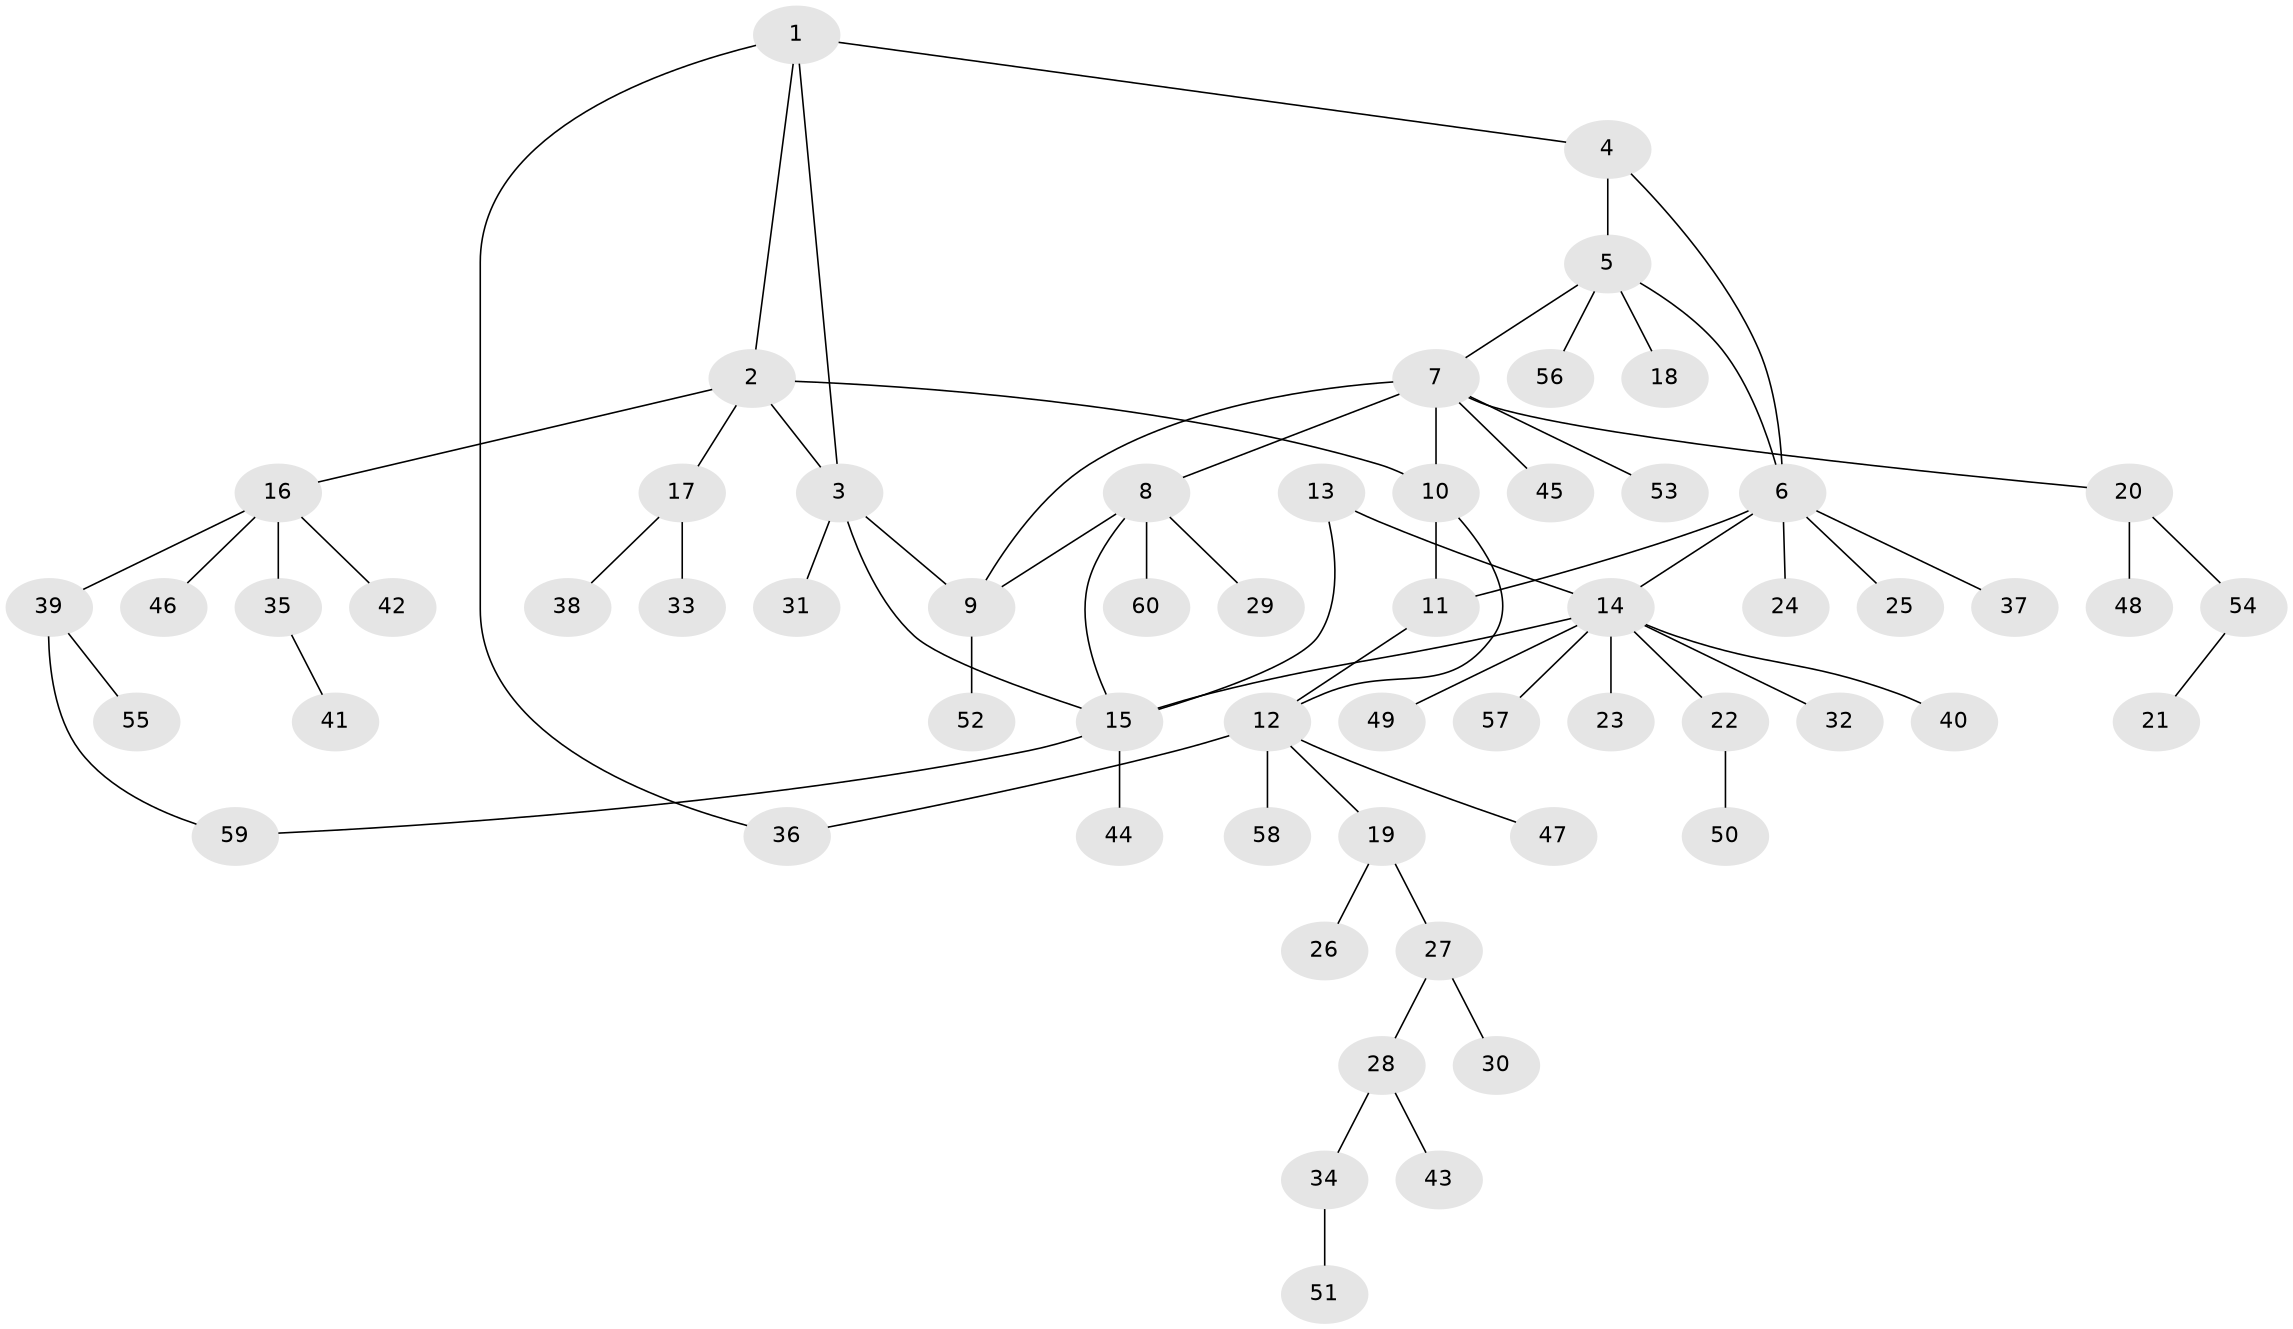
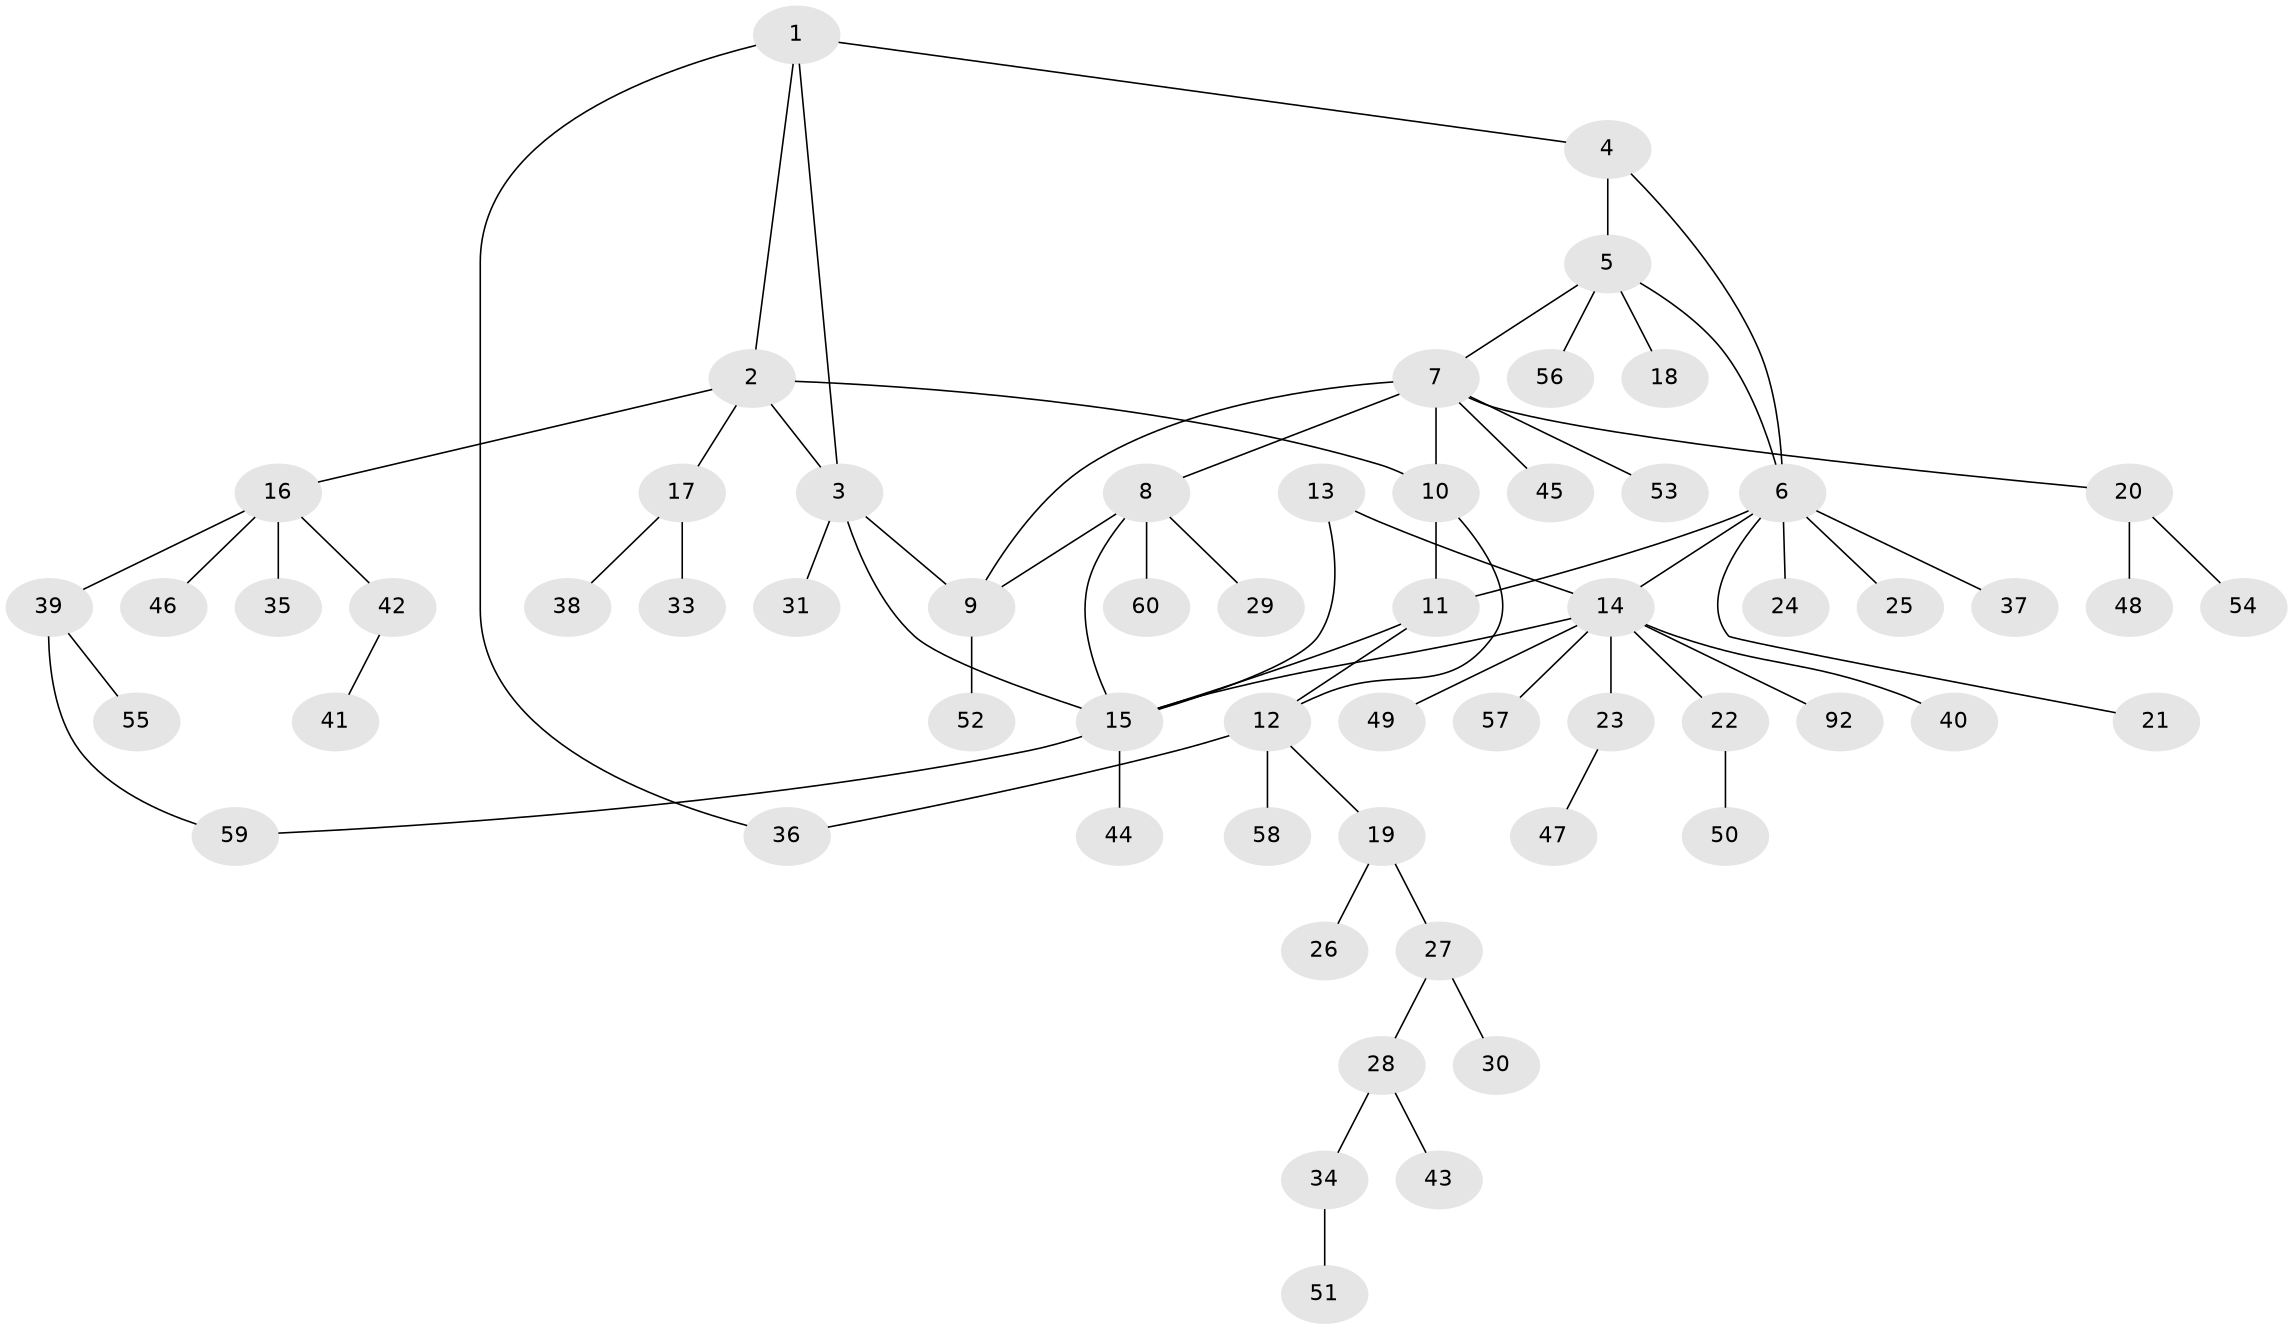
edge "11" -- "15": added
edge "35" -- "41": now "42" -- "41"
edge "54" -- "21": now "6" -- "21"
node "32": label "32" -> "92"
edge "12" -- "47": now "23" -- "47"
